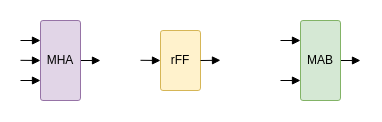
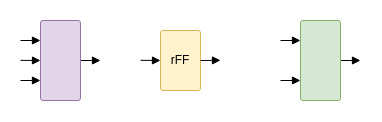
node "MHA": removed
node "MAB": removed
